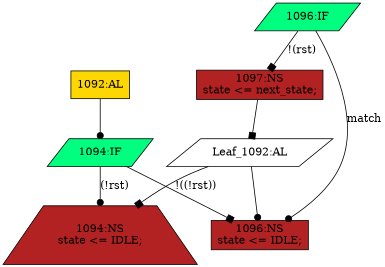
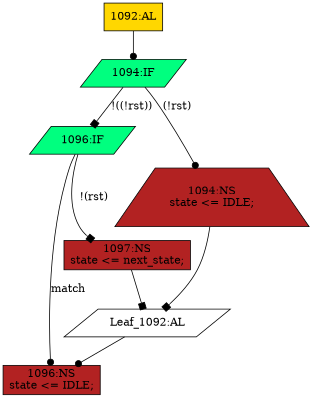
edge "Leaf_1092:AL" -> "1094:NS state <= IDLE;": reversed
edge "1094:IF" -> "1096:NS state <= IDLE;": now "1094:IF" -> "1096:IF"
